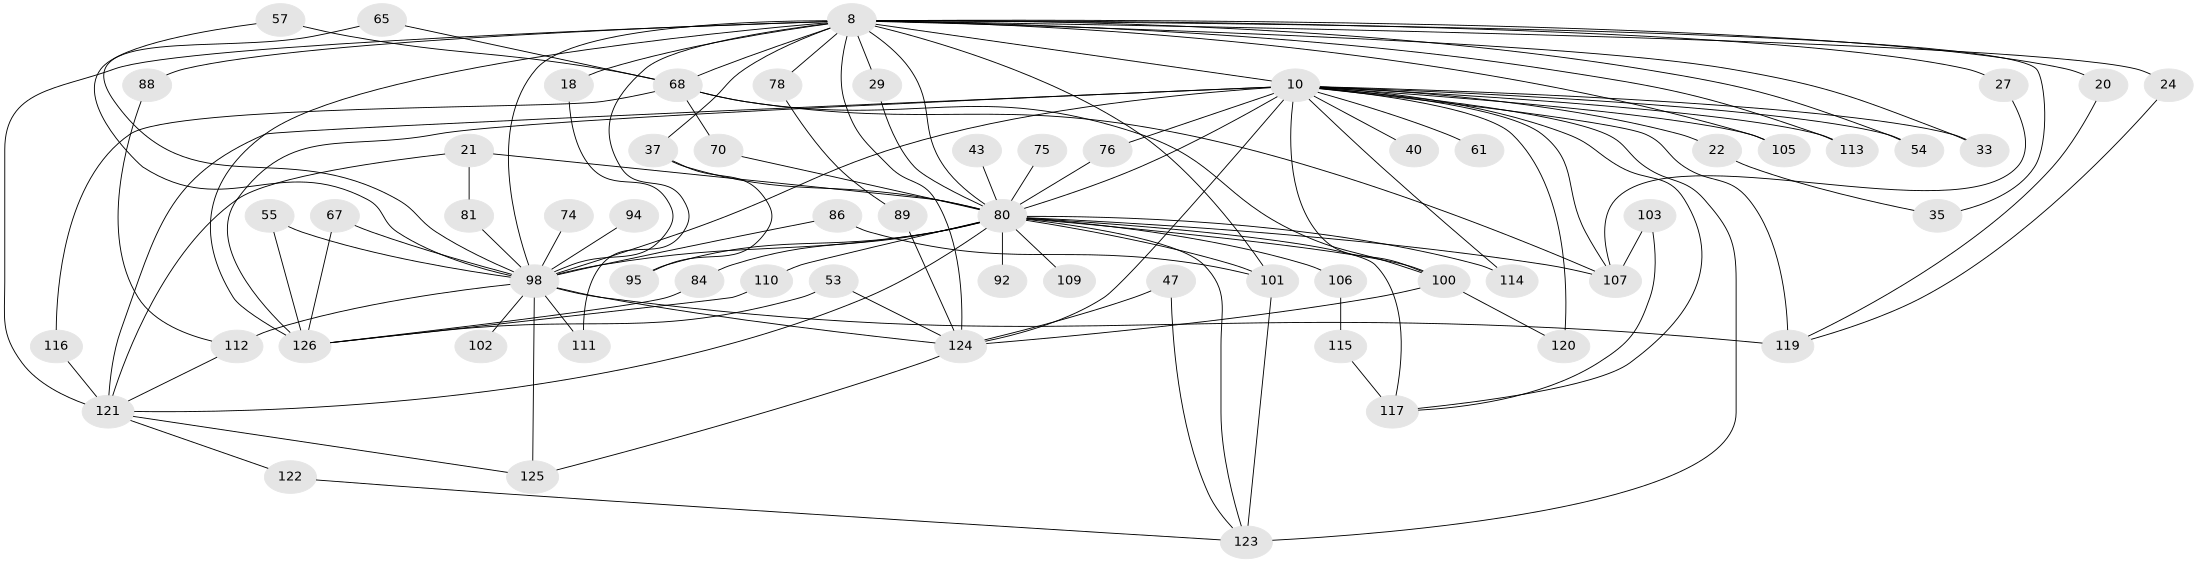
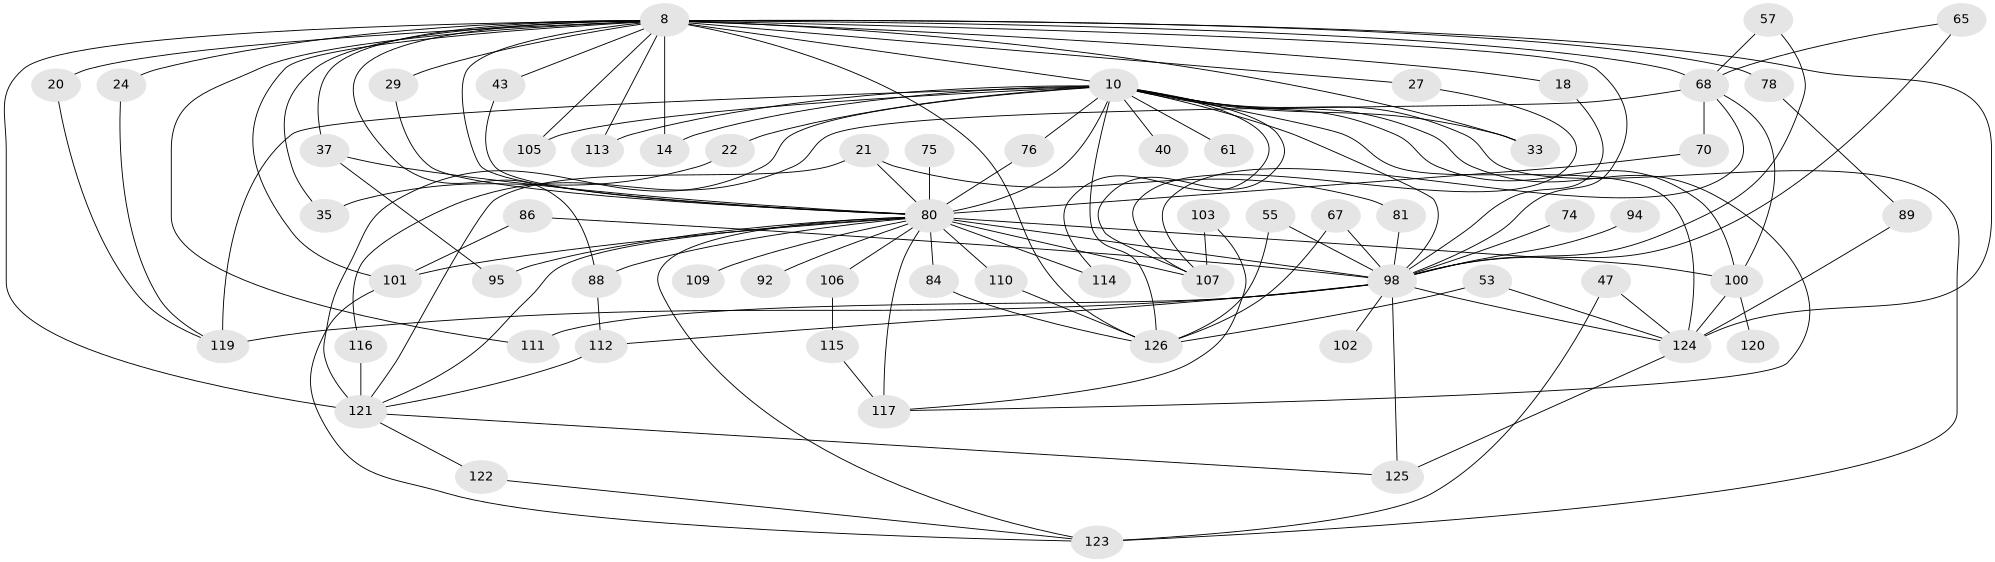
edge "8" -- "43": added
edge "10" -- "120": removed
node "54": label "54" -> "14"
edge "80" -- "88": added
